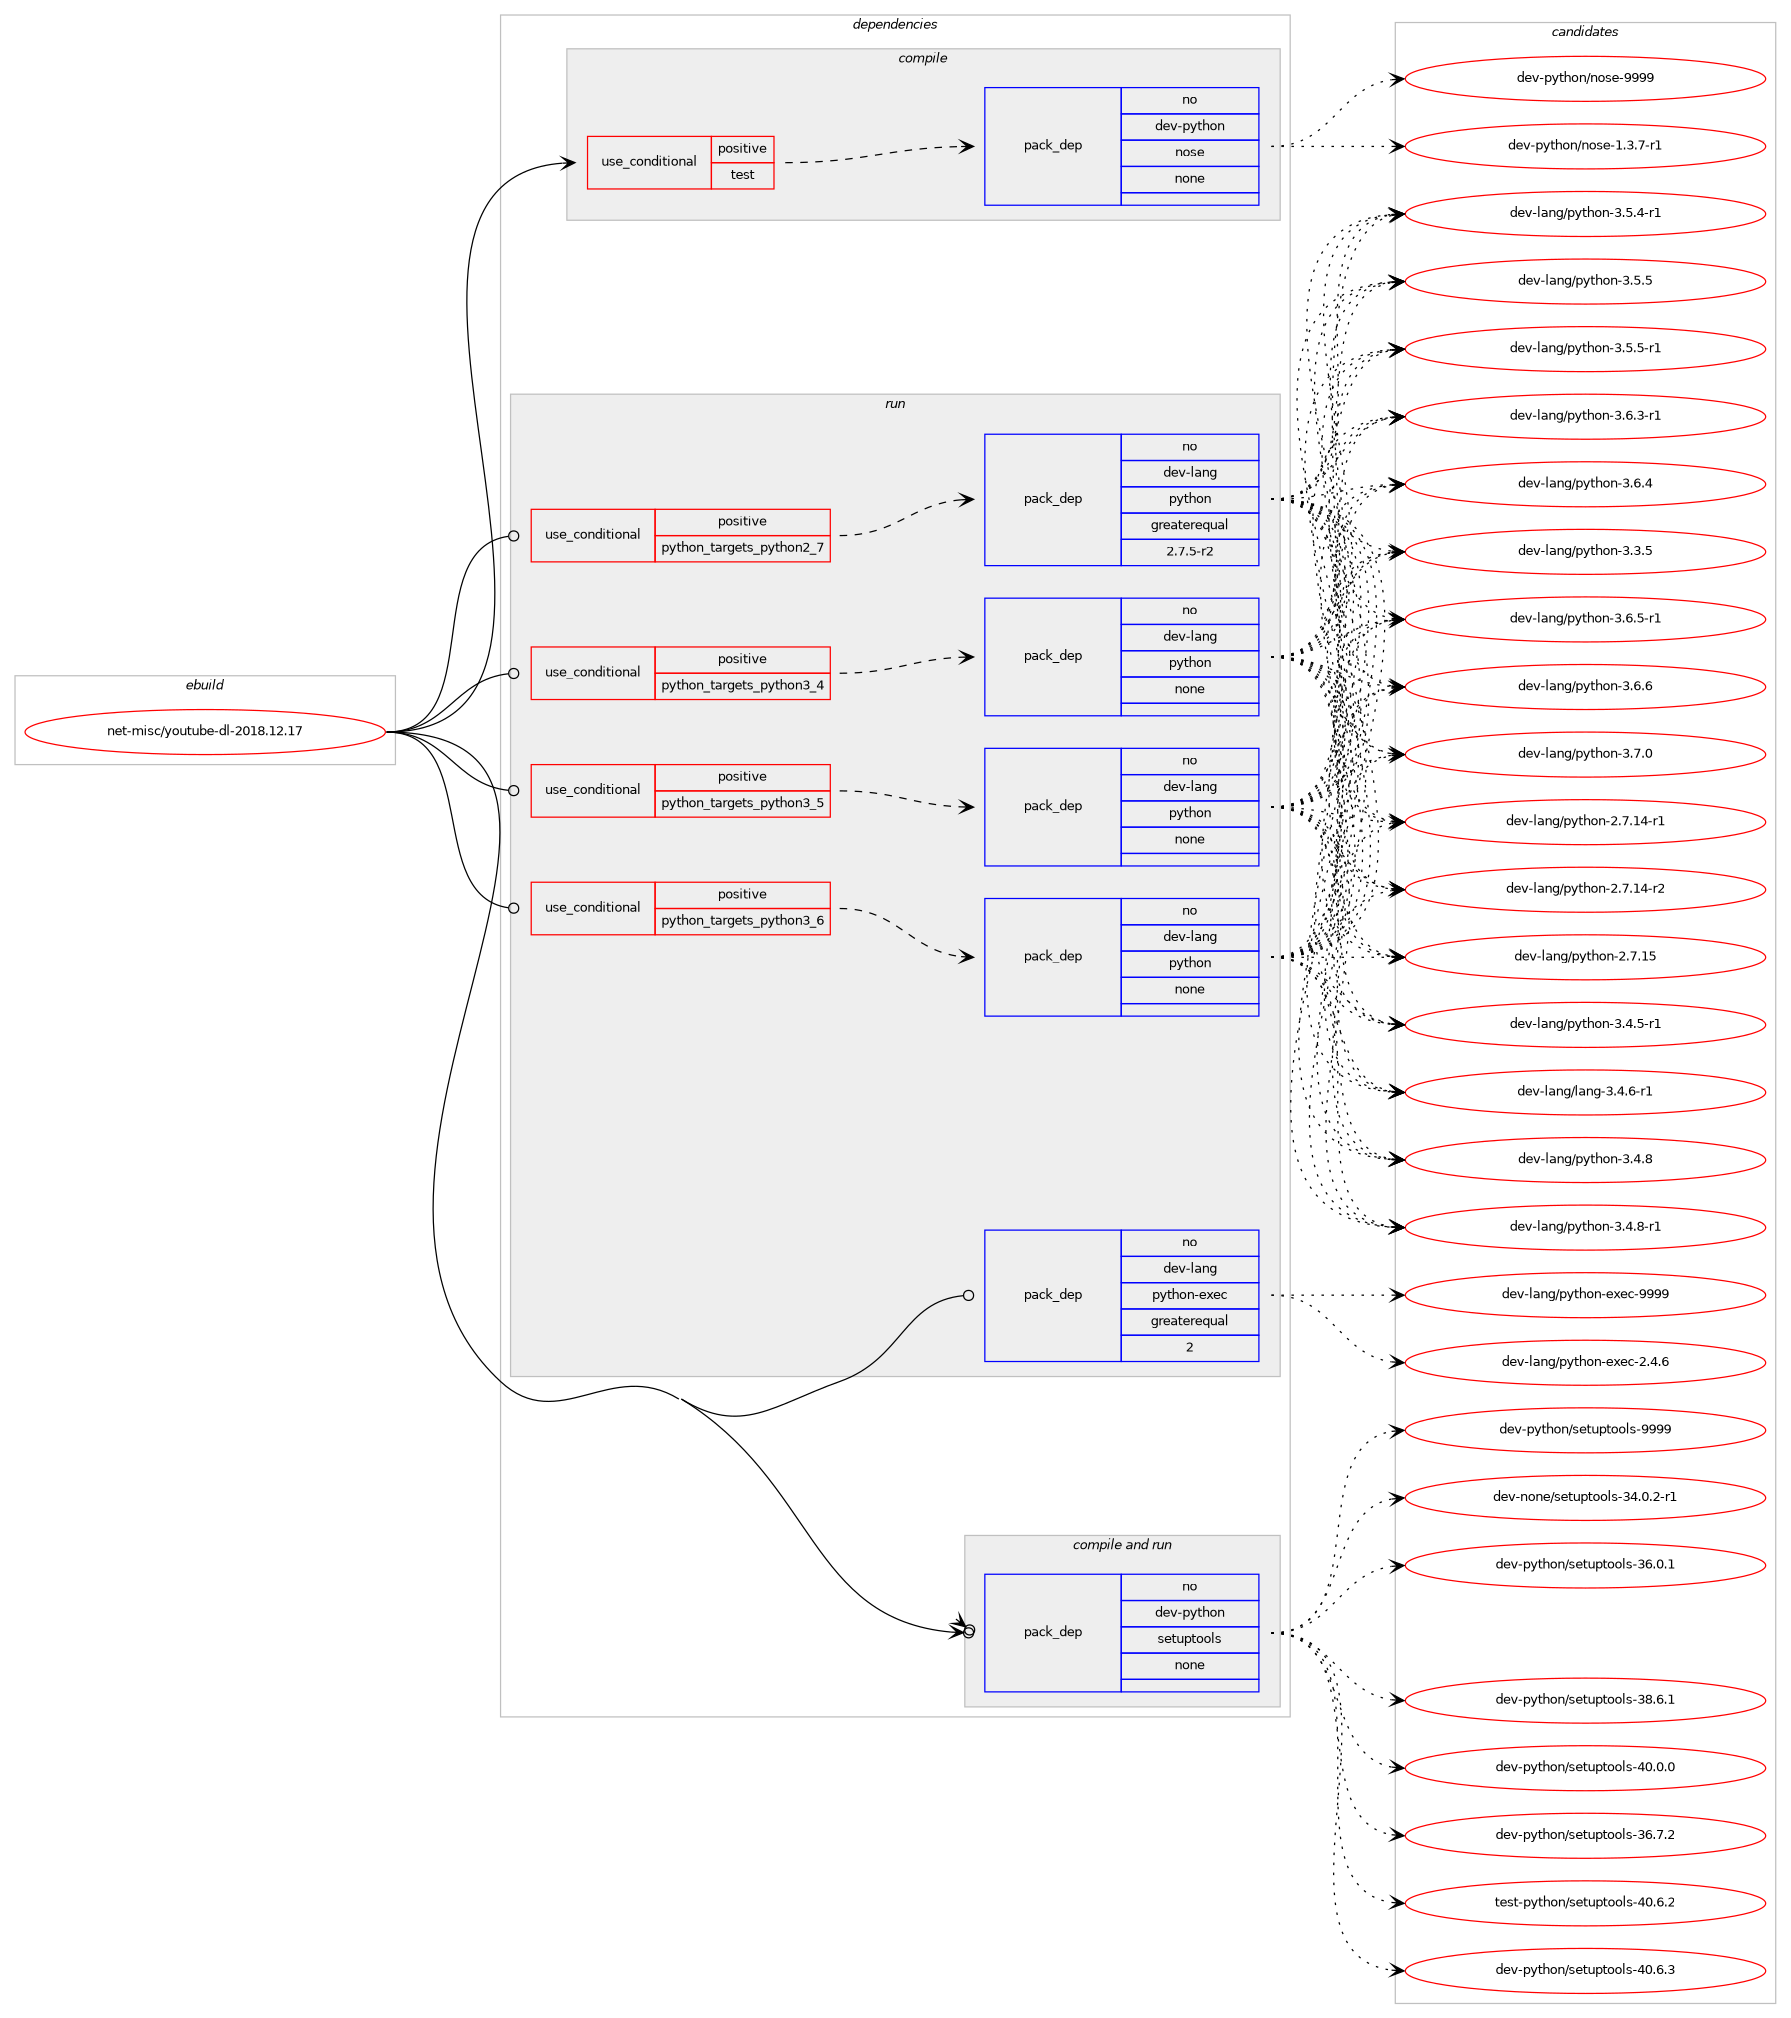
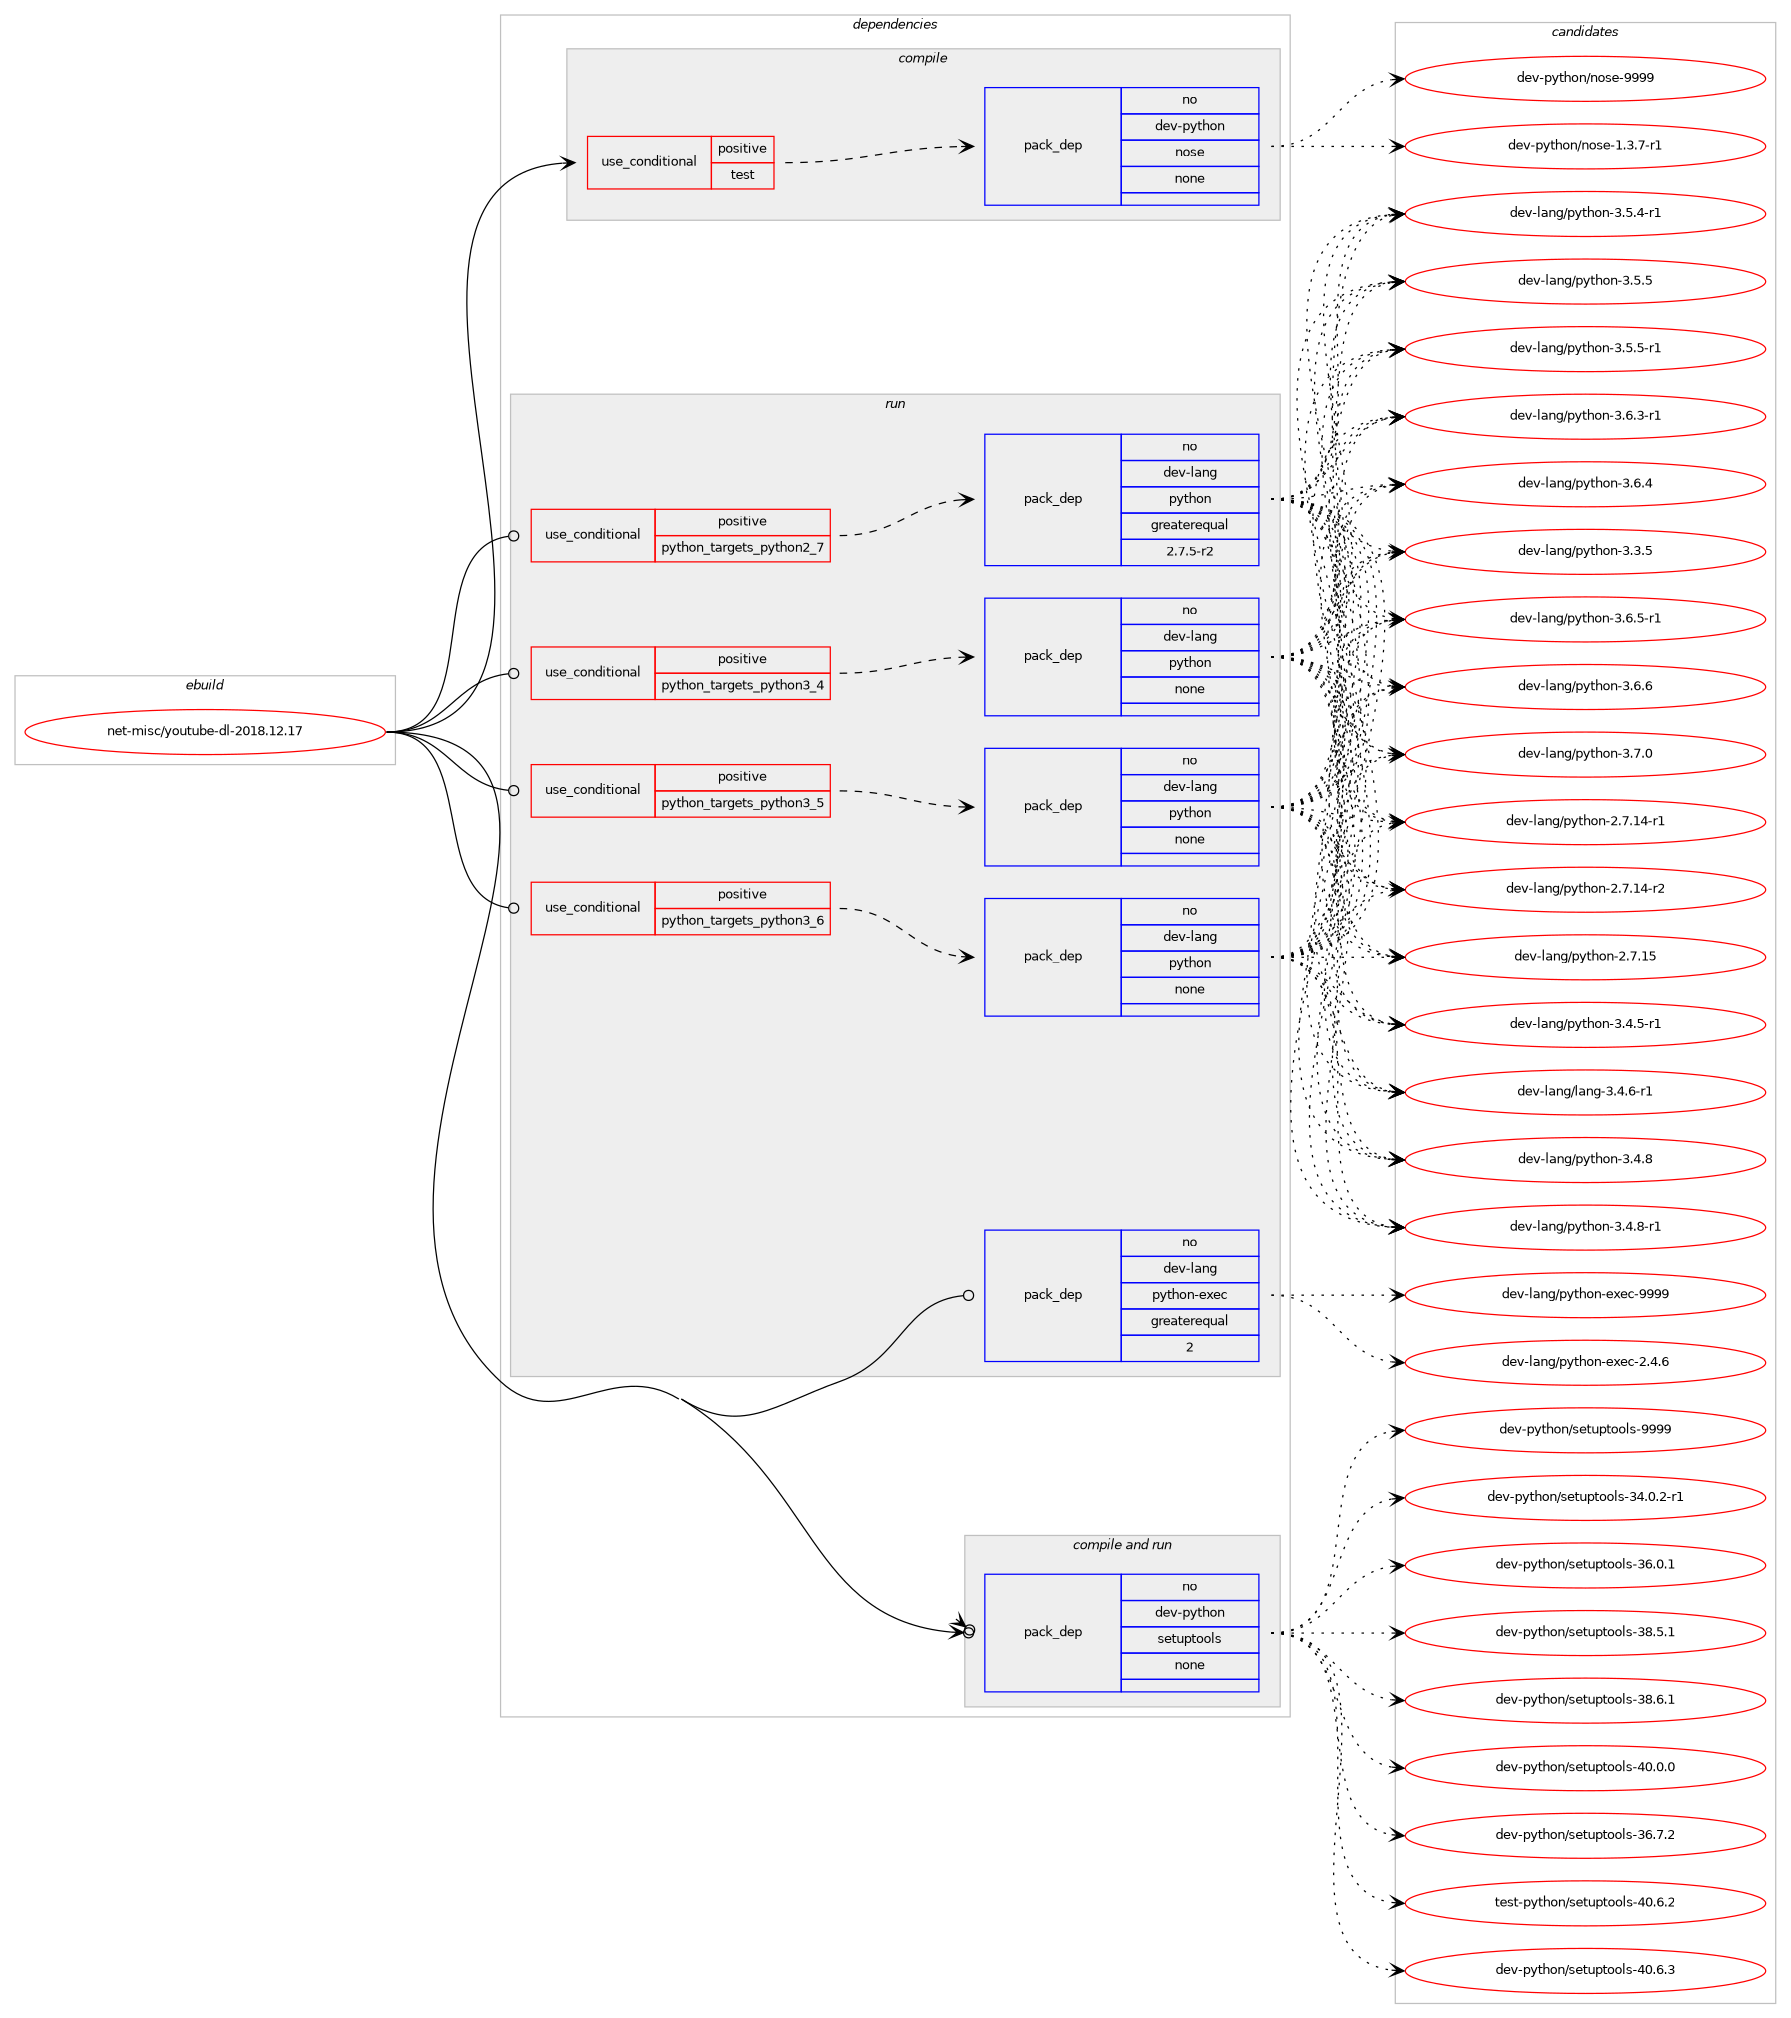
node "dev-none/setuptools-34.0.2-r1": label "dev-none/setuptools-34.0.2-r1" -> "dev-python/setuptools-34.0.2-r1"
node "dev-python/setuptools-38.5.1": added
